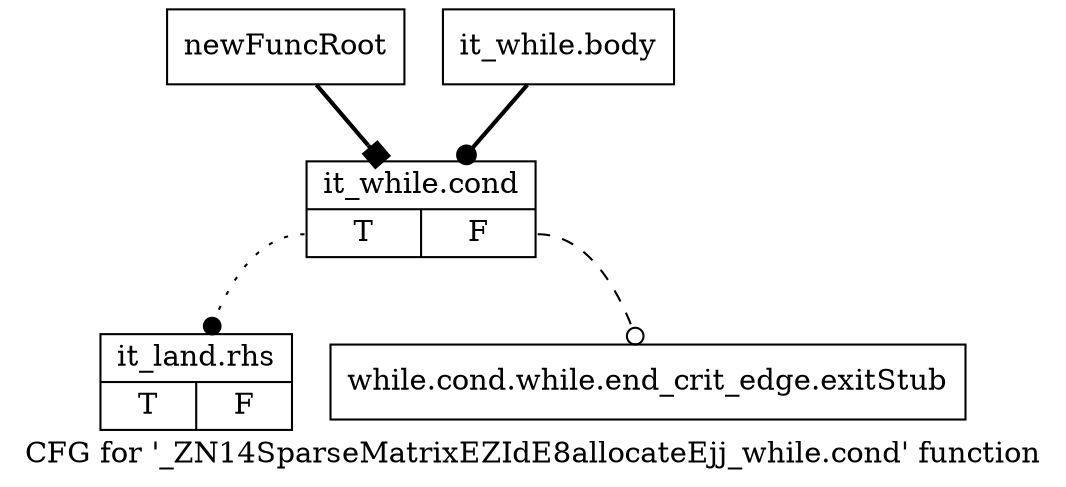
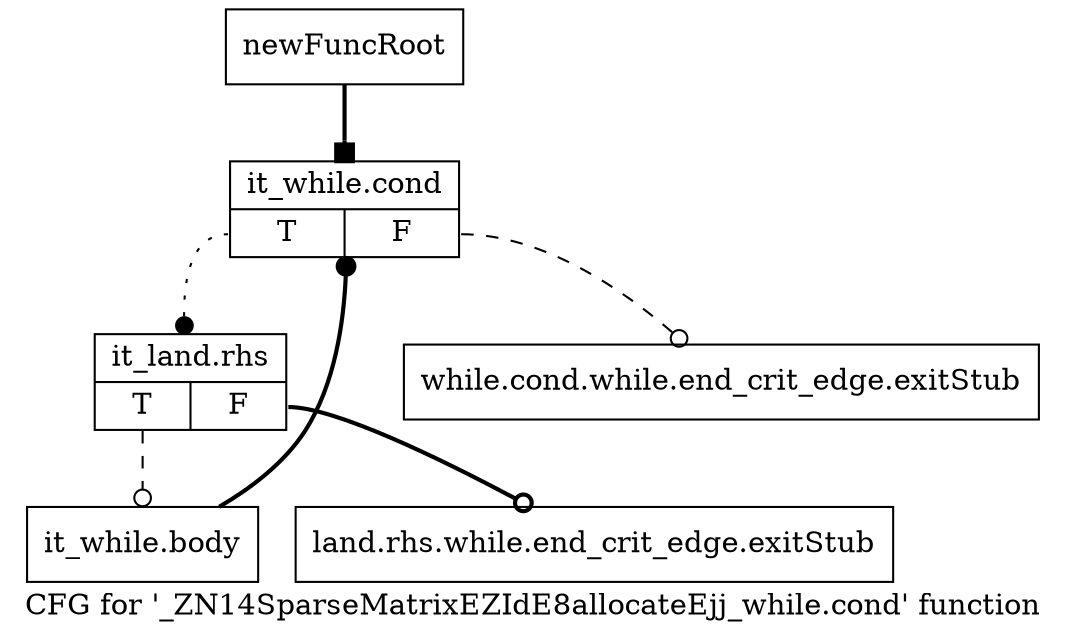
edge "it_land.rhs" -> "it_while.body": added
node "land.rhs.while.end_crit_edge.exitStub": added
